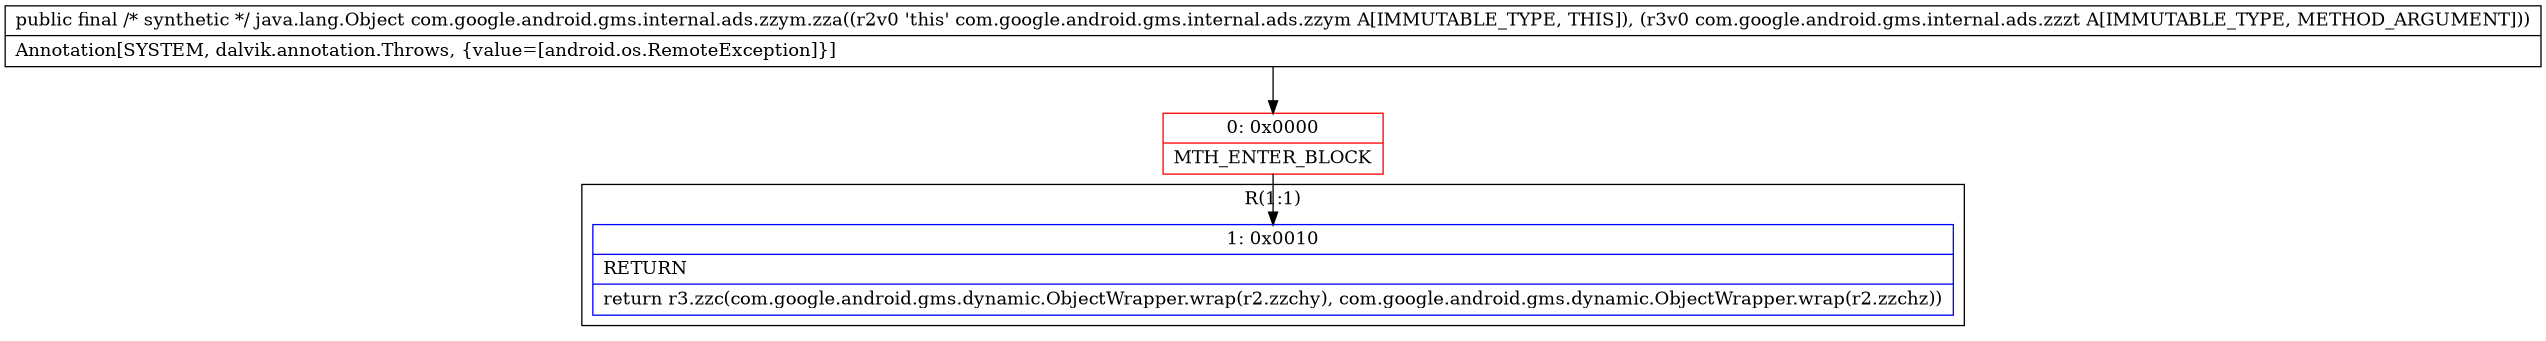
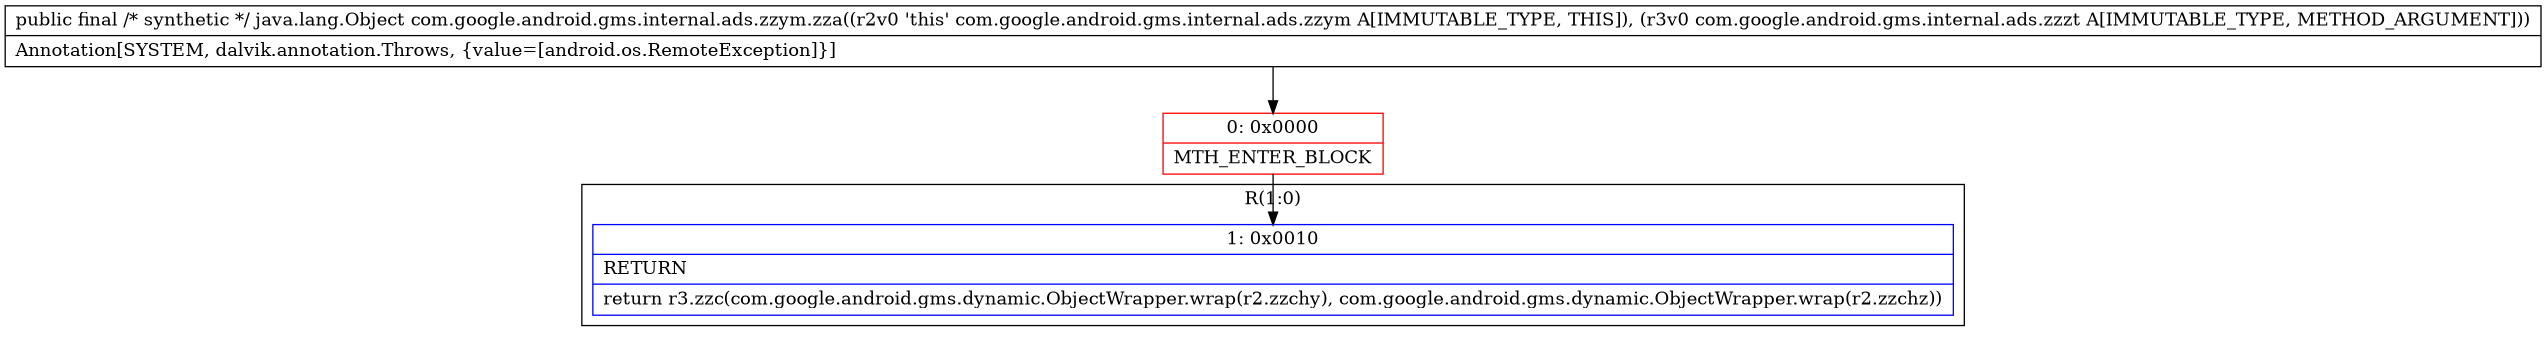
cluster "R(1:1)": label "R(1:1)" -> "R(1:0)"
